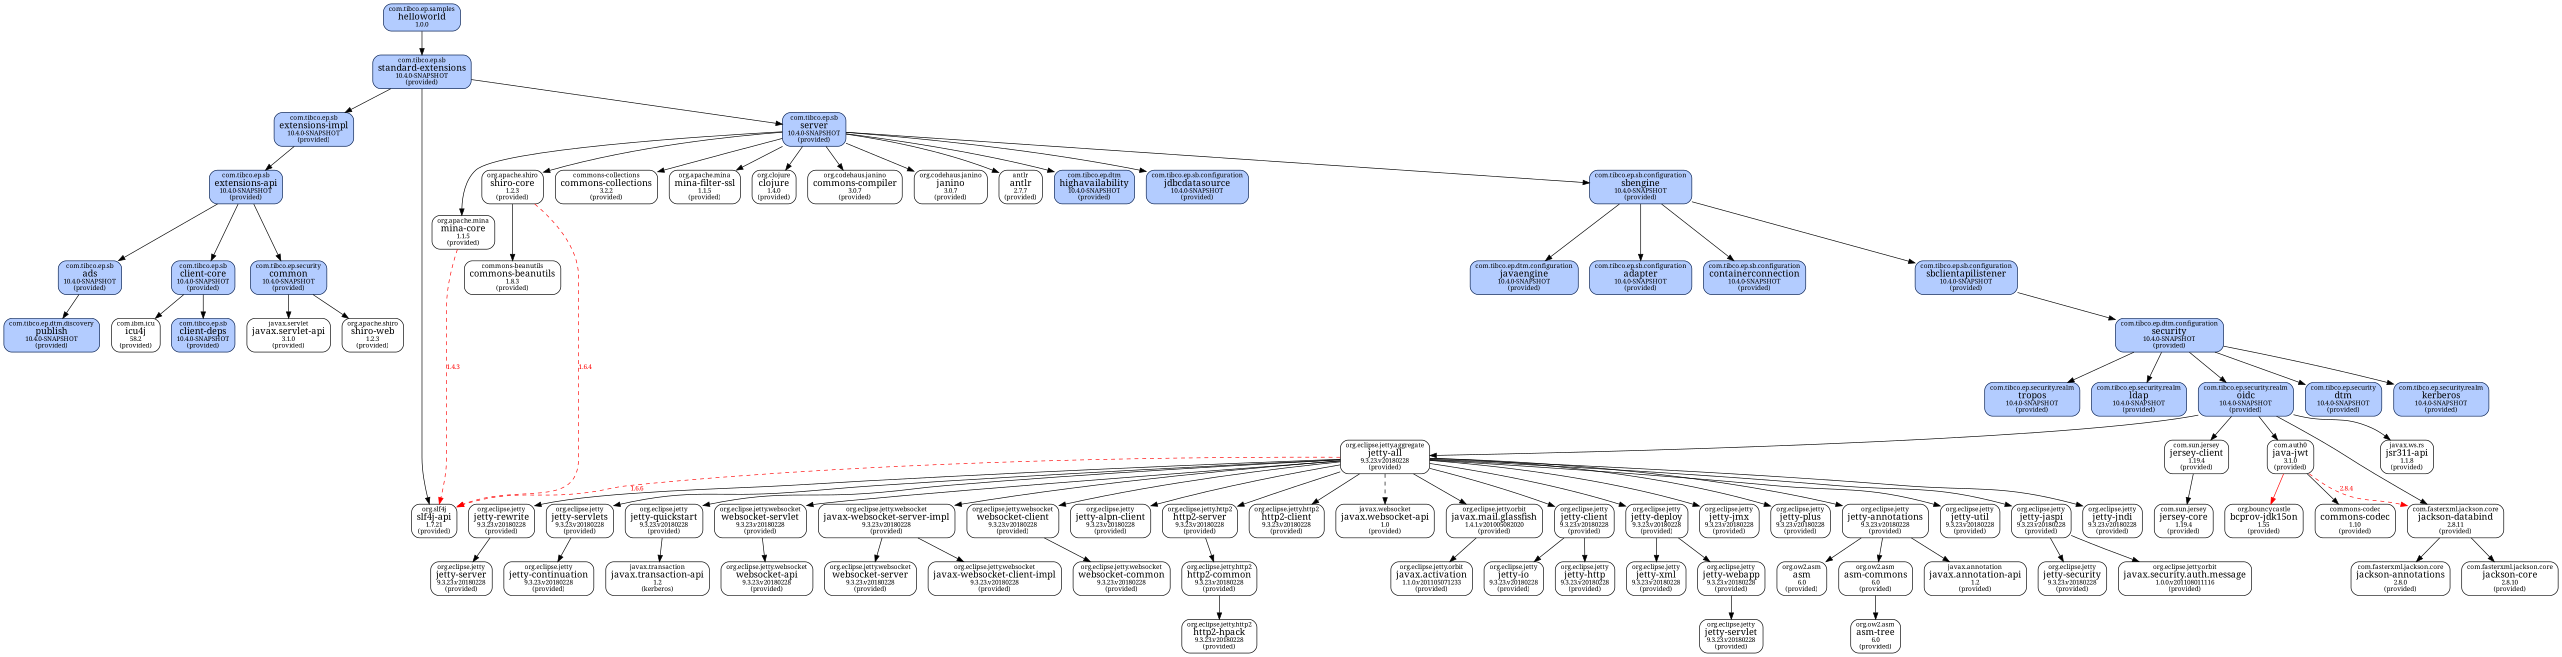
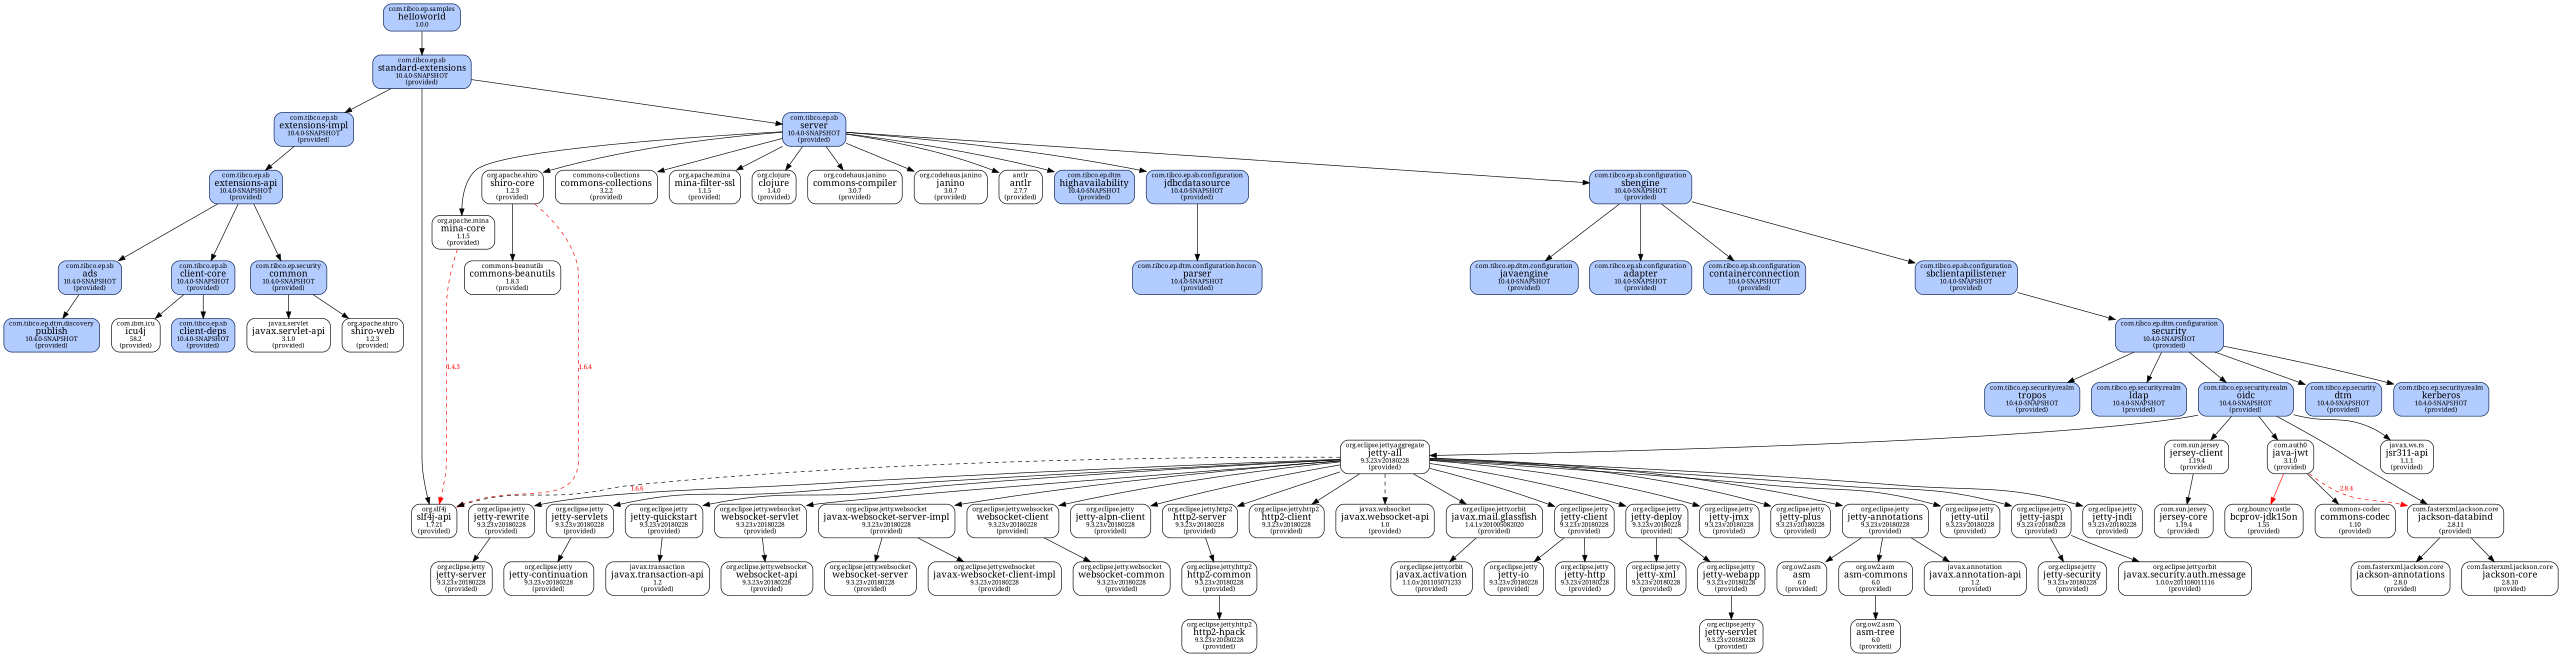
node "com.tibco.ep.dtm.configuration.hocon": added
node "javax.ws.rs": text "1.1.8" -> "1.1.1"
edge "org.eclipse.jetty.aggregate" -> "org.slf4j": color red -> black
node "javax.transaction": text "(kerberos)" -> "(provided)"
